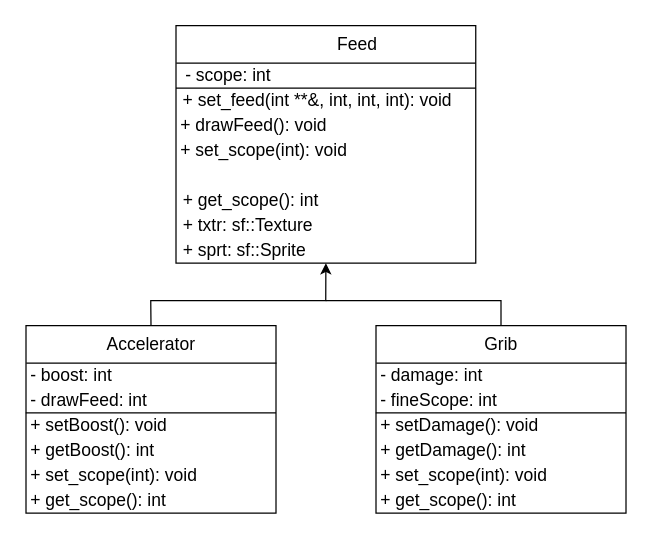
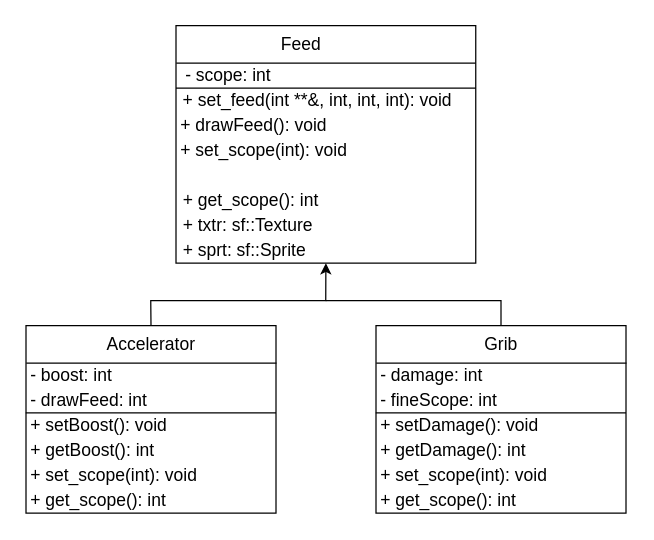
node "Feed": moved (357, 44) -> (301, 44)
